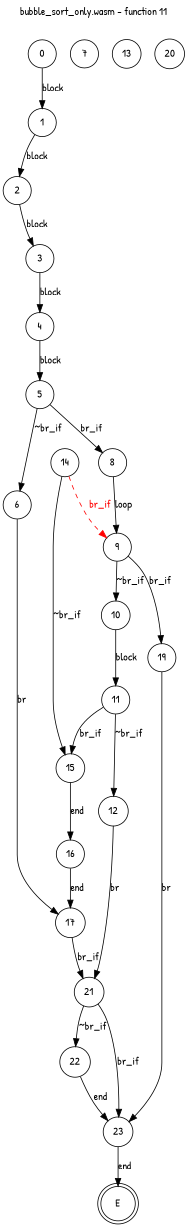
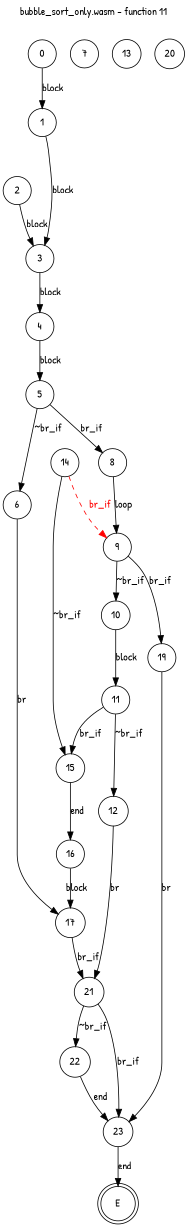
edge "1" -> "2": now "1" -> "3"
edge "16" -> "17": label "end" -> "block"
